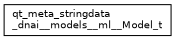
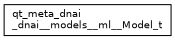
node "qt_meta_stringdata _dnai__models__ml__Model_t": label "qt_meta_stringdata _dnai__models__ml__Model_t" -> "qt_meta_dnai _dnai__models__ml__Model_t"
